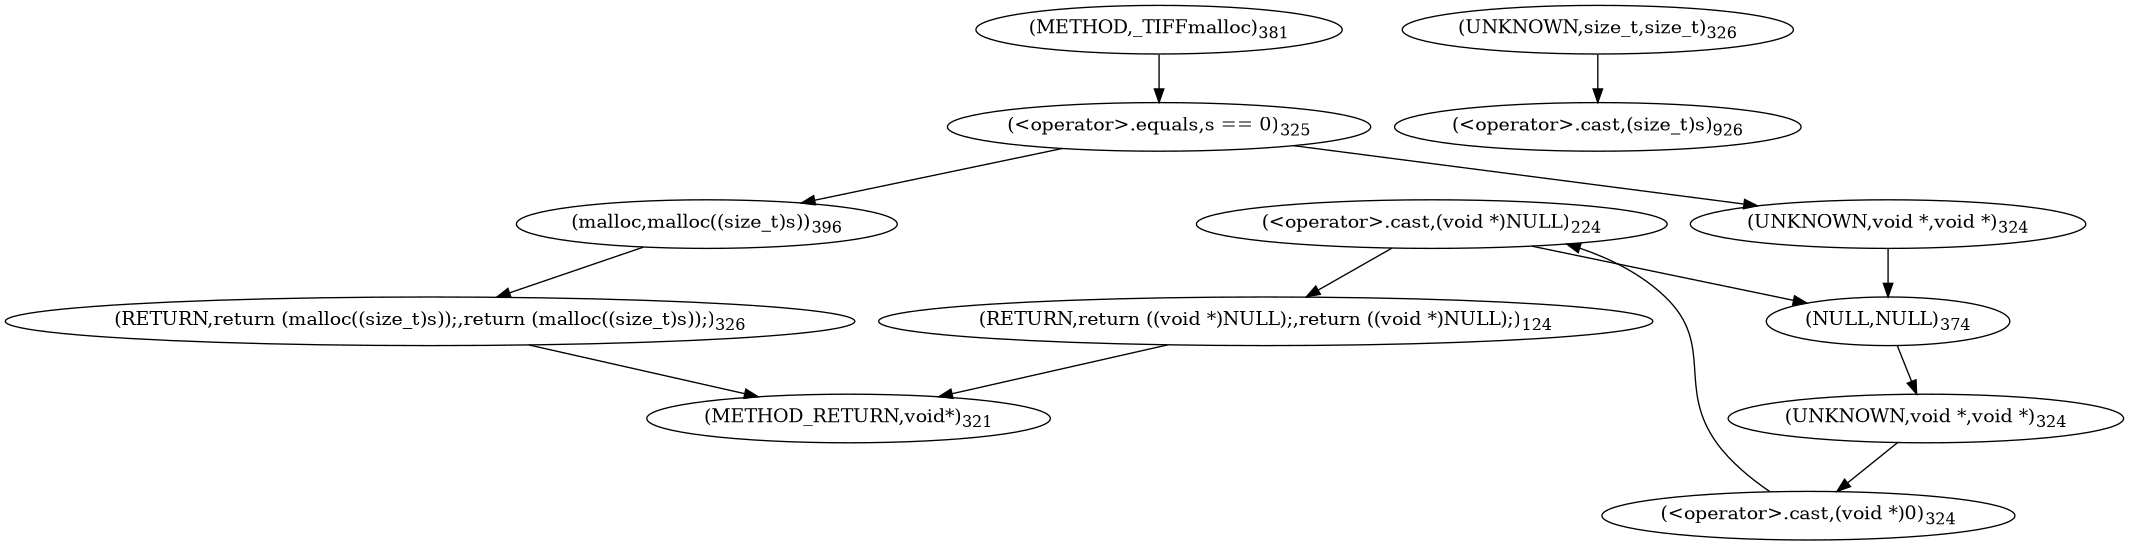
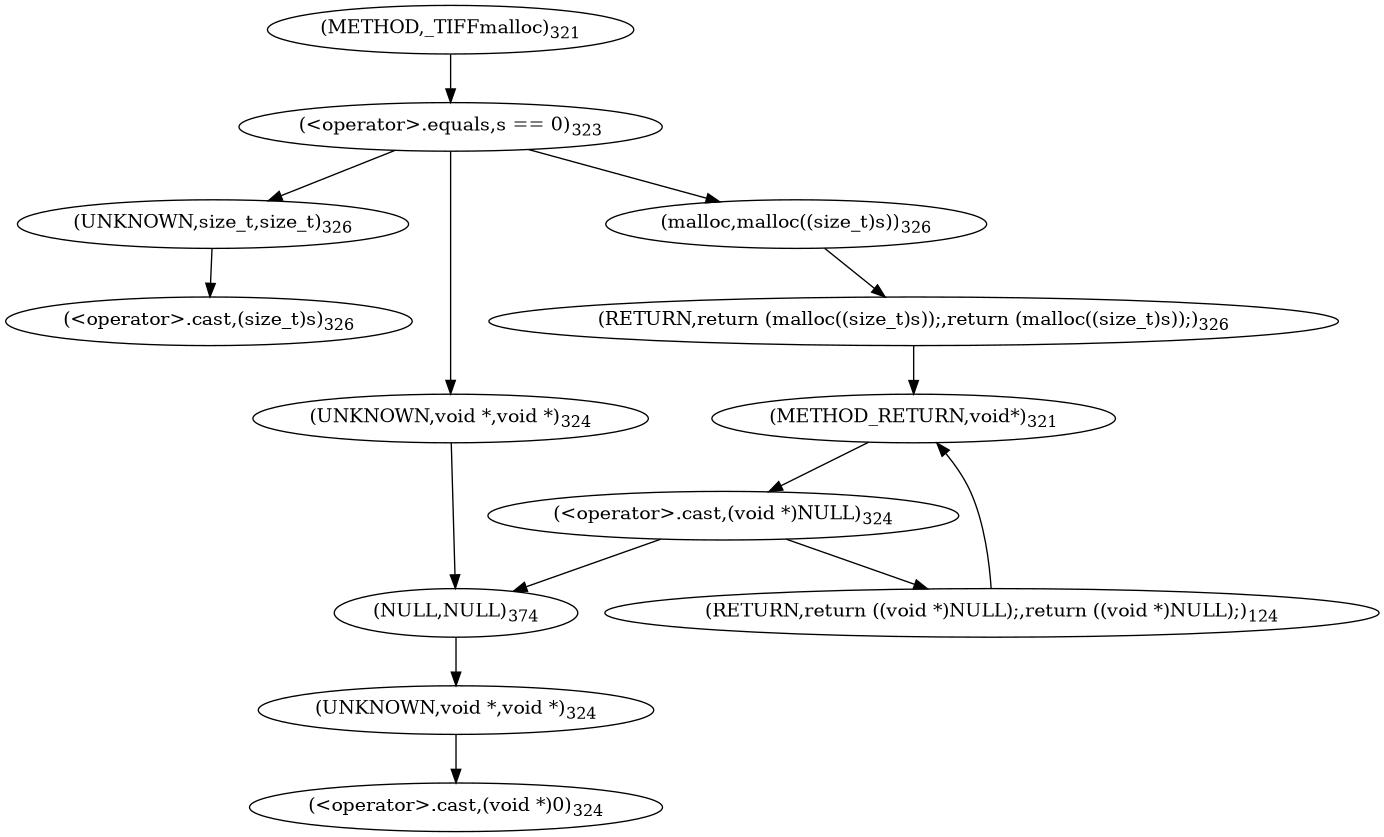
node "(METHOD,_TIFFmalloc)": text "381" -> "321"
node "(<operator>.equals,s == 0)": text "325" -> "323"
node "(<operator>.cast,(size_t)s)": text "926" -> "326"
edge "(<operator>.equals,s == 0)" -> "(UNKNOWN,size_t,size_t)": added
node "(malloc,malloc((size_t)s))": text "396" -> "326"
node "(<operator>.cast,(void *)NULL)": text "224" -> "324"
edge "(<operator>.cast,(void *)0)" -> "(<operator>.cast,(void *)NULL)": now "(METHOD_RETURN,void*)" -> "(<operator>.cast,(void *)NULL)"
